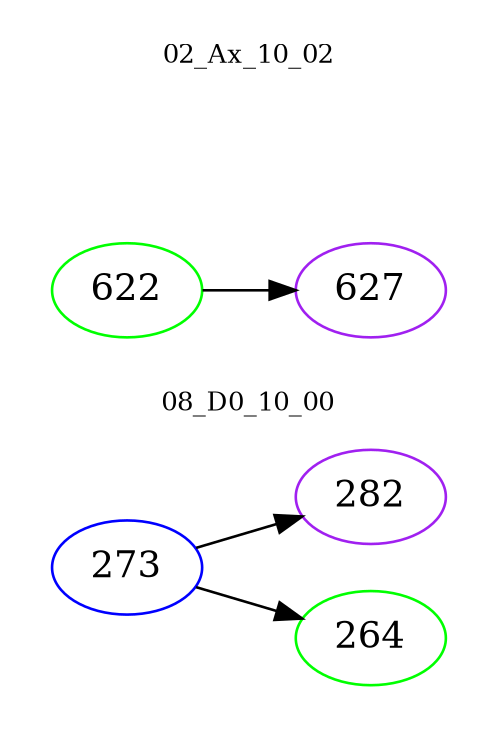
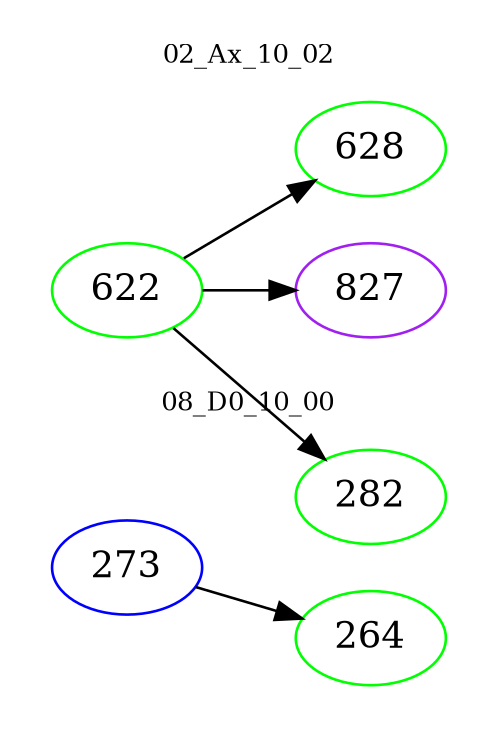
node "628": added
node "627": label "627" -> "827"
node "282": color purple -> green
edge "273" -> "282": now "622" -> "282"
